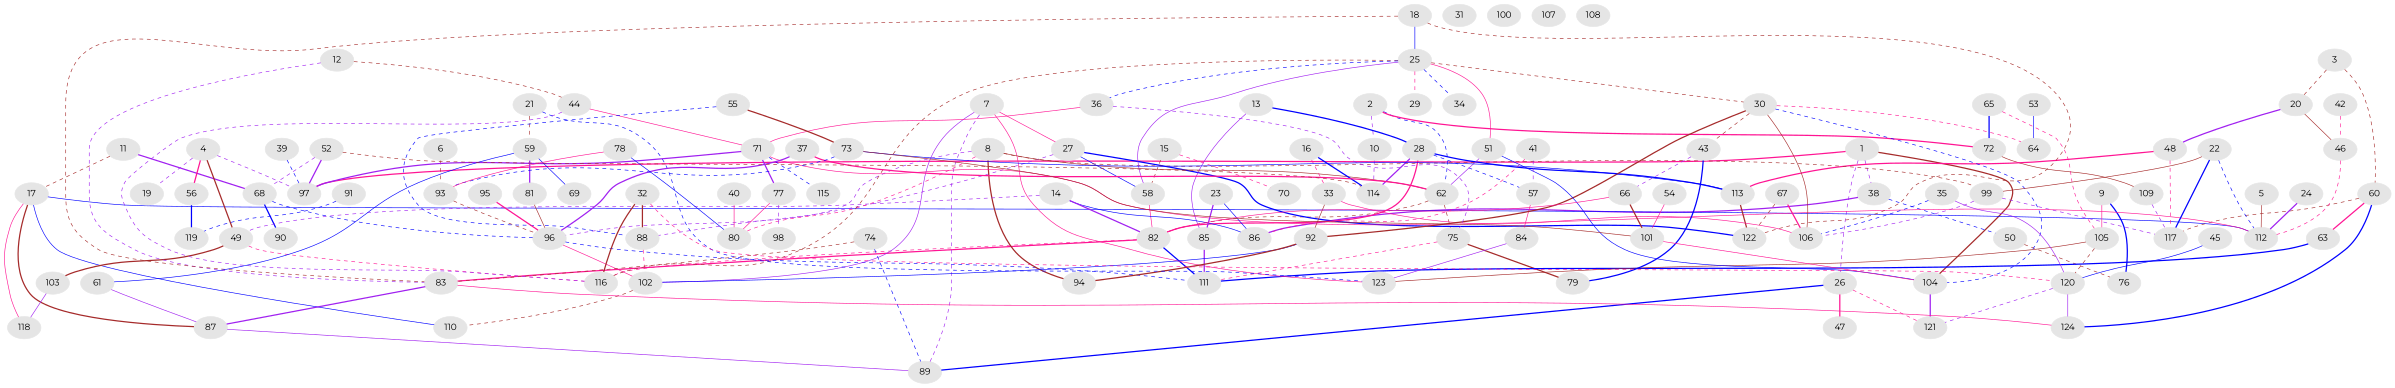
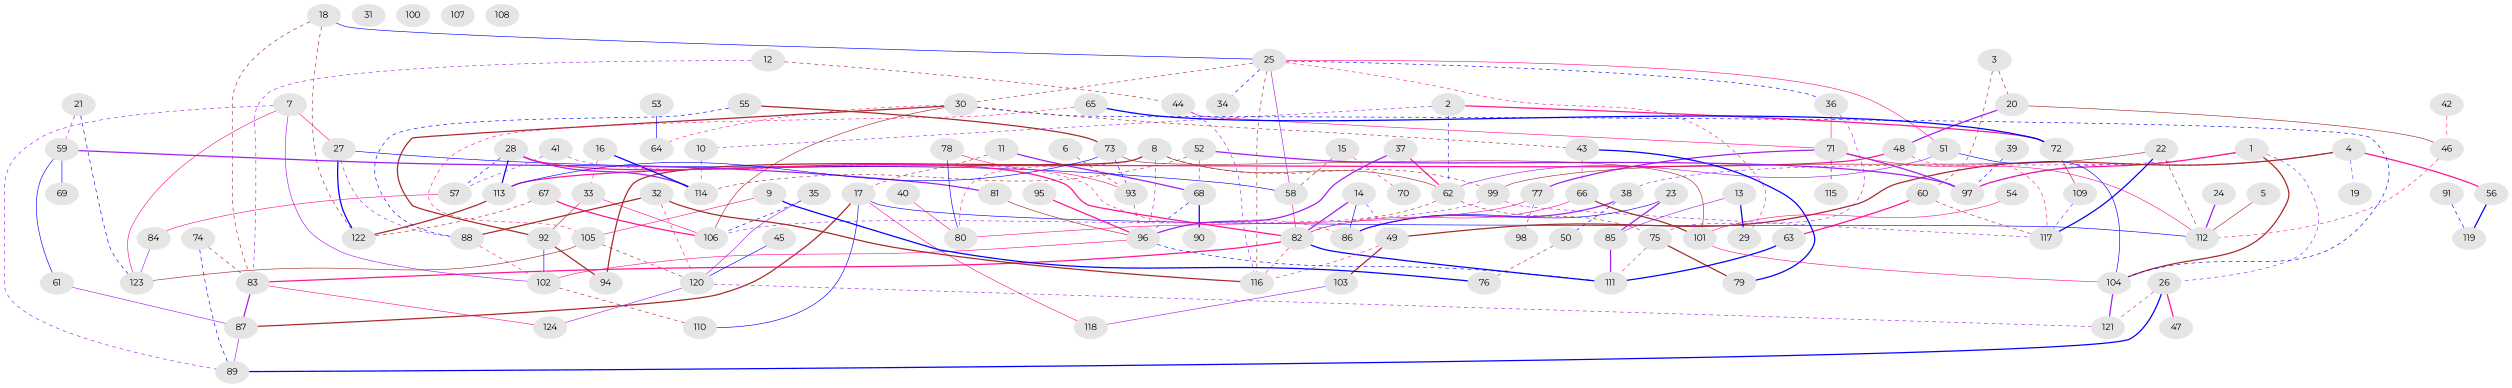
edge "13" -- "28": now "13" -- "29"
edge "21" -- "59": color brown -> purple
edge "22" -- "112": color blue -> brown
edge "60" -- "124": removed
